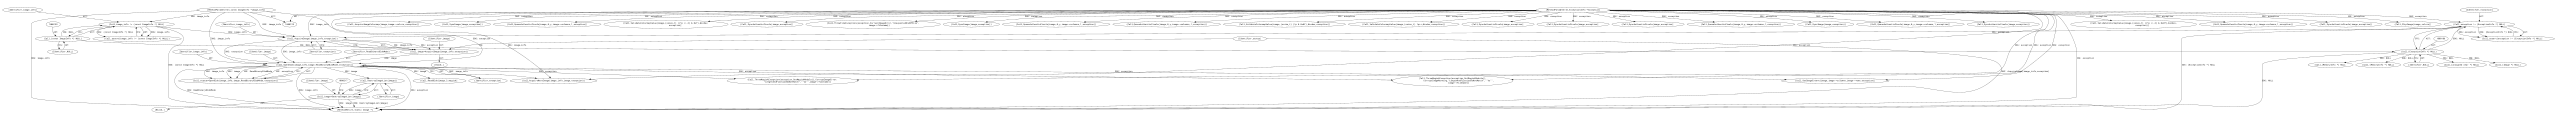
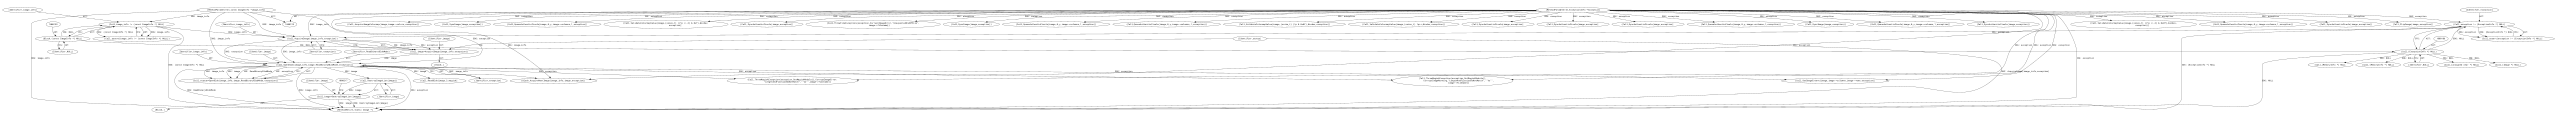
node "(Call,FlipImage(image,colors))": label "(Call,FlipImage(image,colors))" -> "(Call,FlipImage(image,exception))"
node "(Call,(const ImageInfo *) NULL)": label "(Call,(const ImageInfo *) NULL)" -> "(Block,(const ImageInfo *) NULL)"
node "(Call,AcquireNextImage(image_info,image,exception))": label "(Call,AcquireNextImage(image_info,image,exception))" -> "(Block,AcquireNextImage(image_info,image,exception))"
edge "(Call,image=DestroyImageList(image))" -> "(Call,DestroyImageList(image))": removed, label "CFG:"
